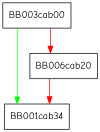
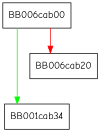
node "BB003cab00": label "BB003cab00" -> "BB006cab00"
edge "BB006cab20" -> "BB001cab34": removed
